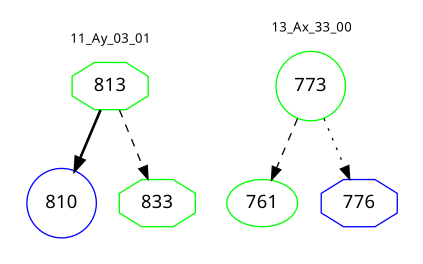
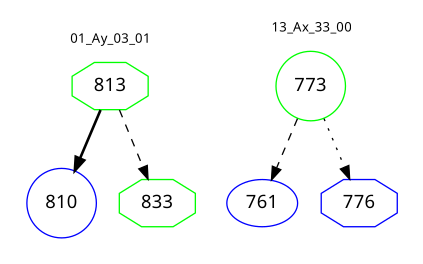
cluster "11_Ay_03_01": label "11_Ay_03_01" -> "01_Ay_03_01"
node "761": color green -> blue
